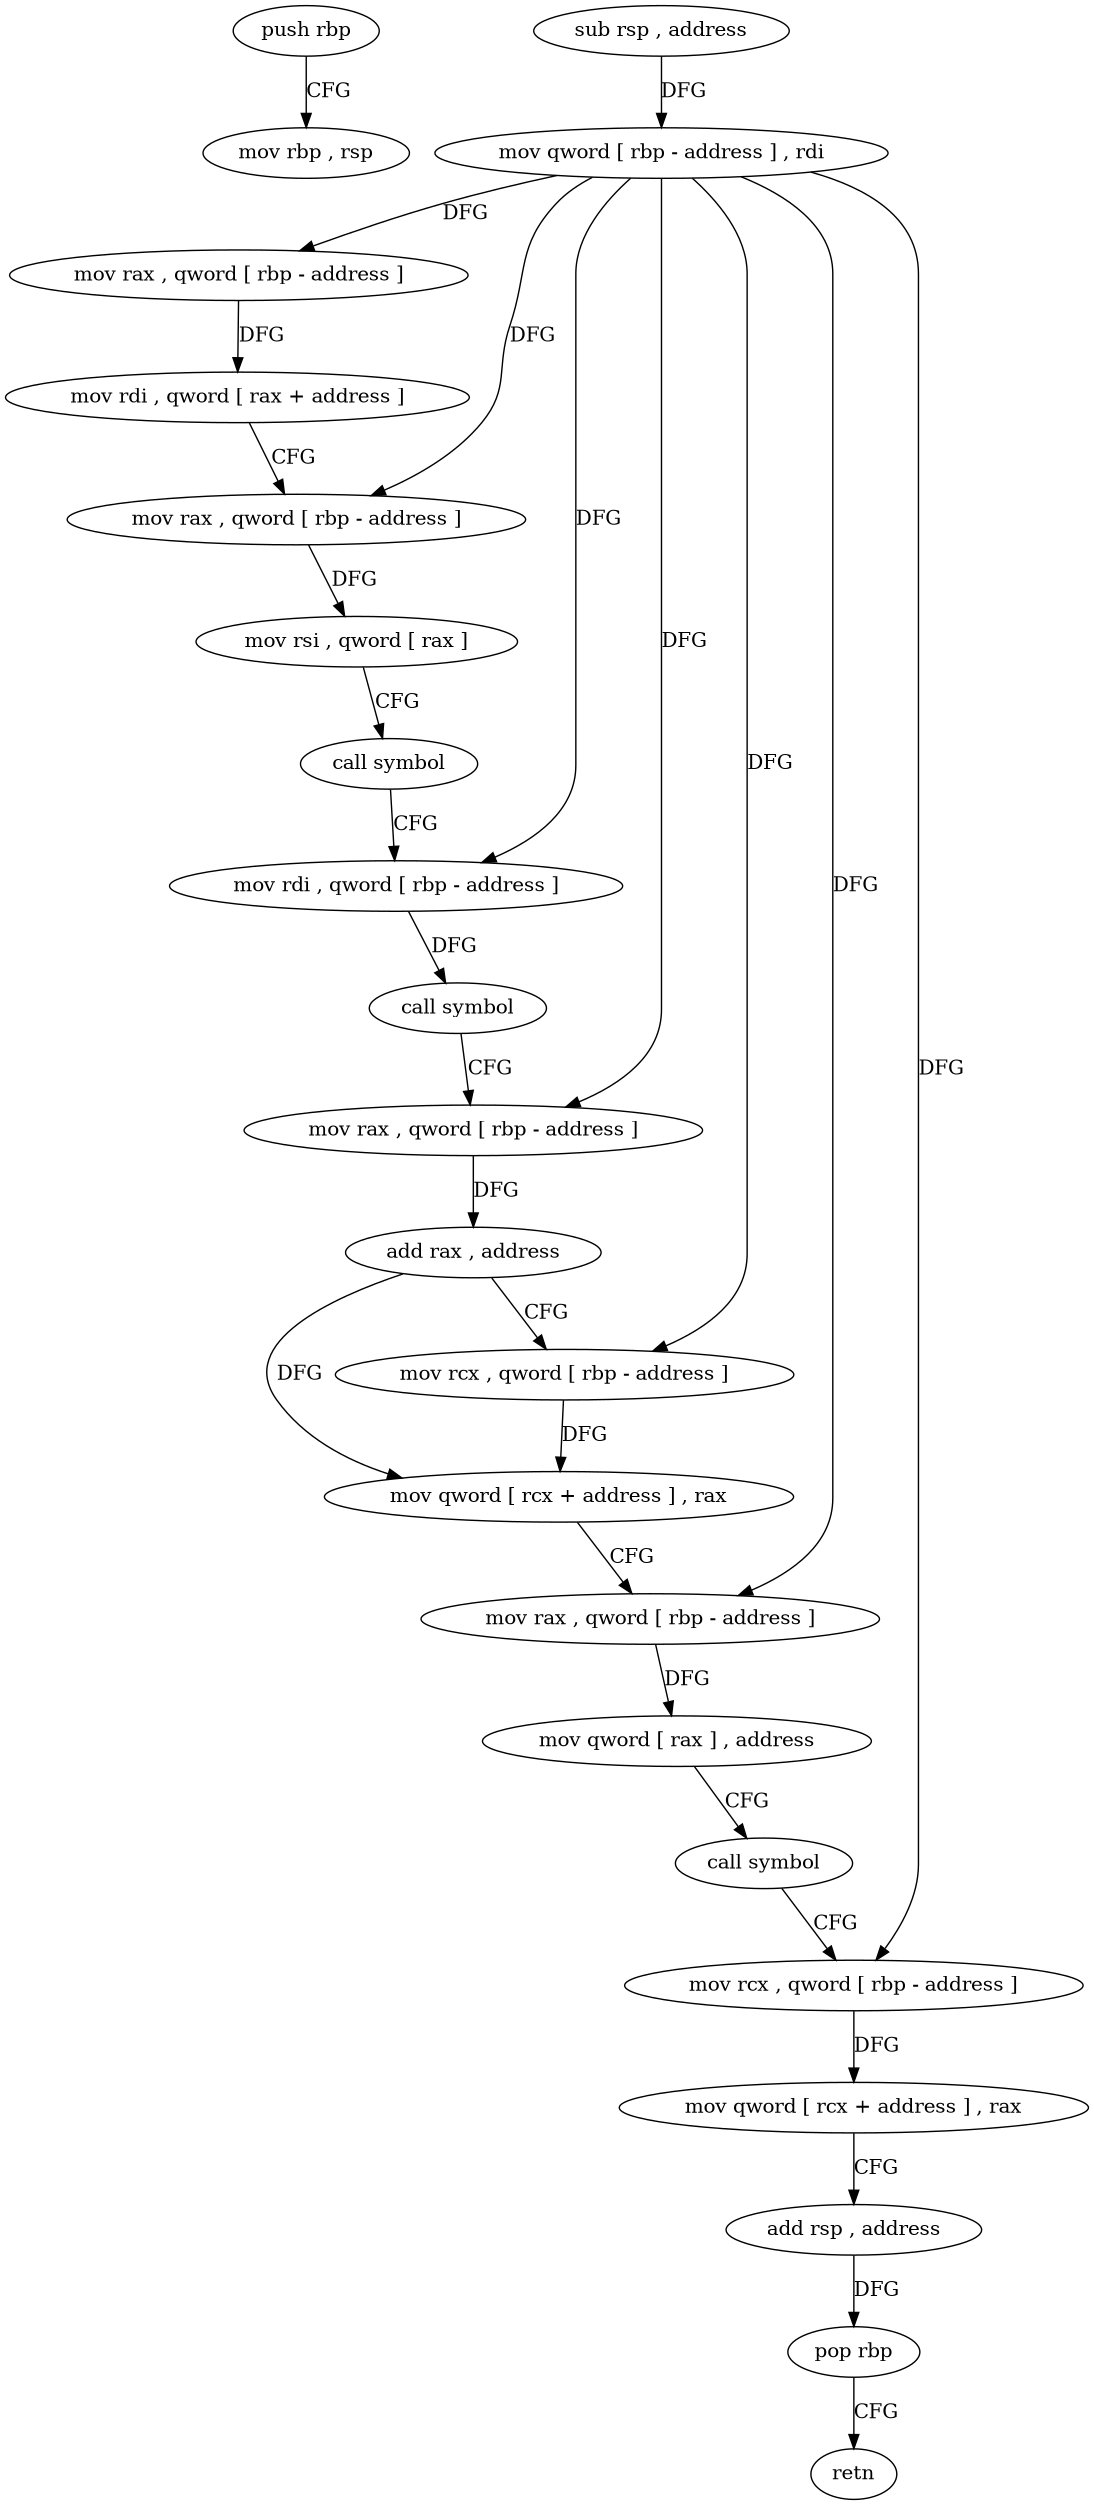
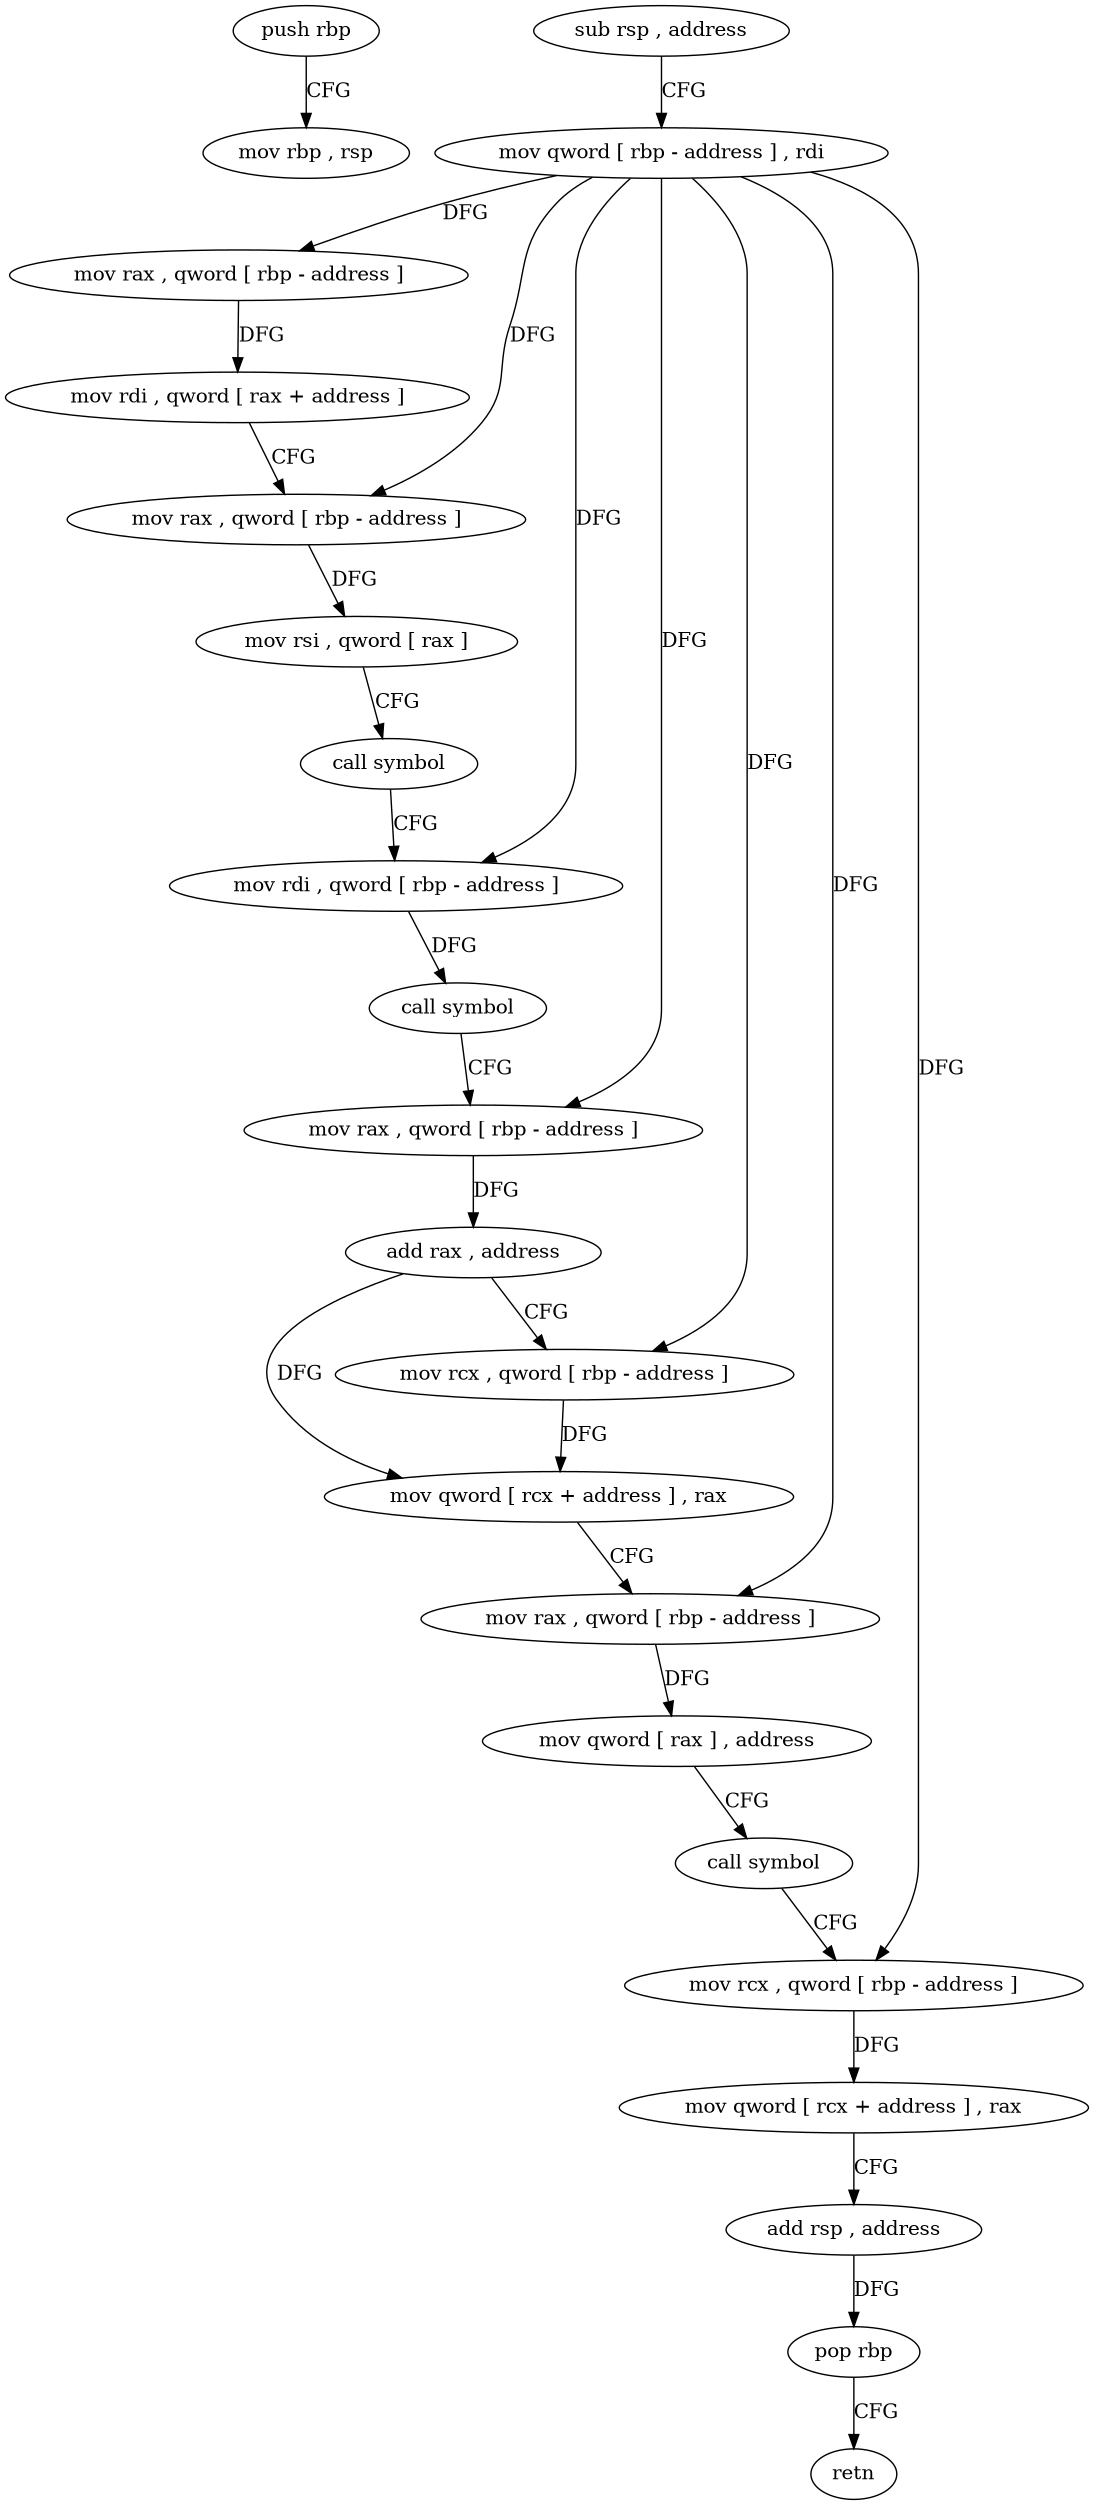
edge "sub rsp , address" -> "mov qword [ rbp - address ] , rdi": label "DFG" -> "CFG"
